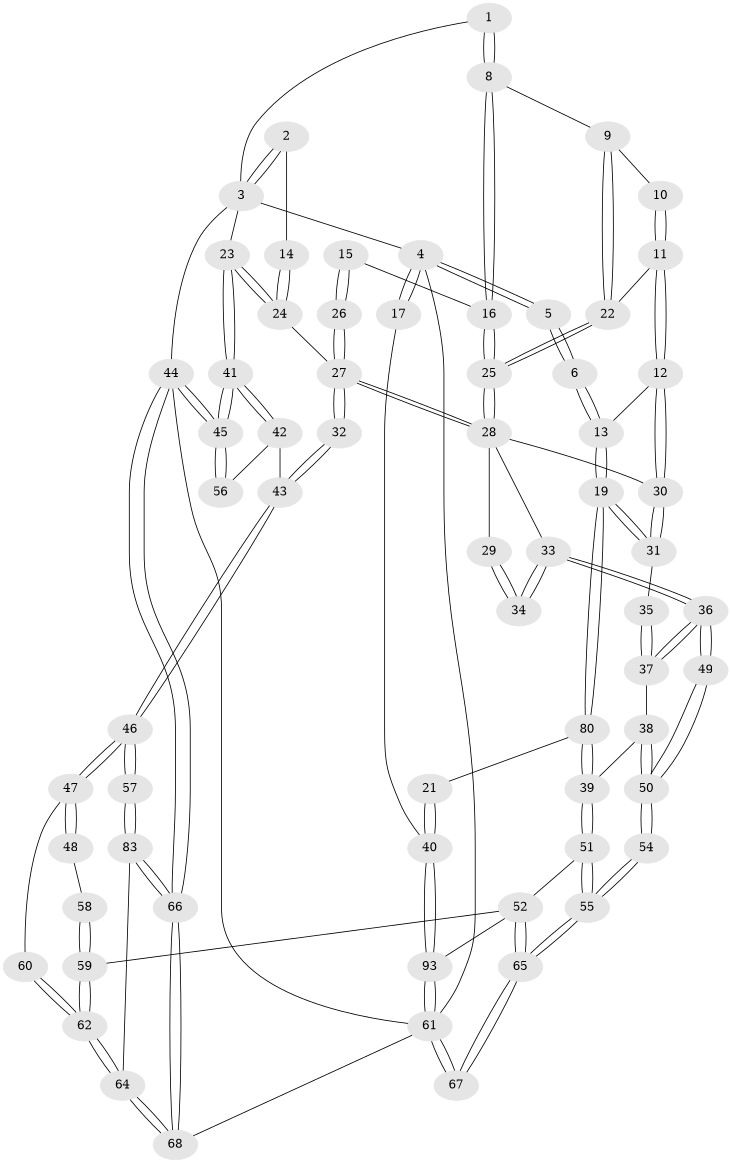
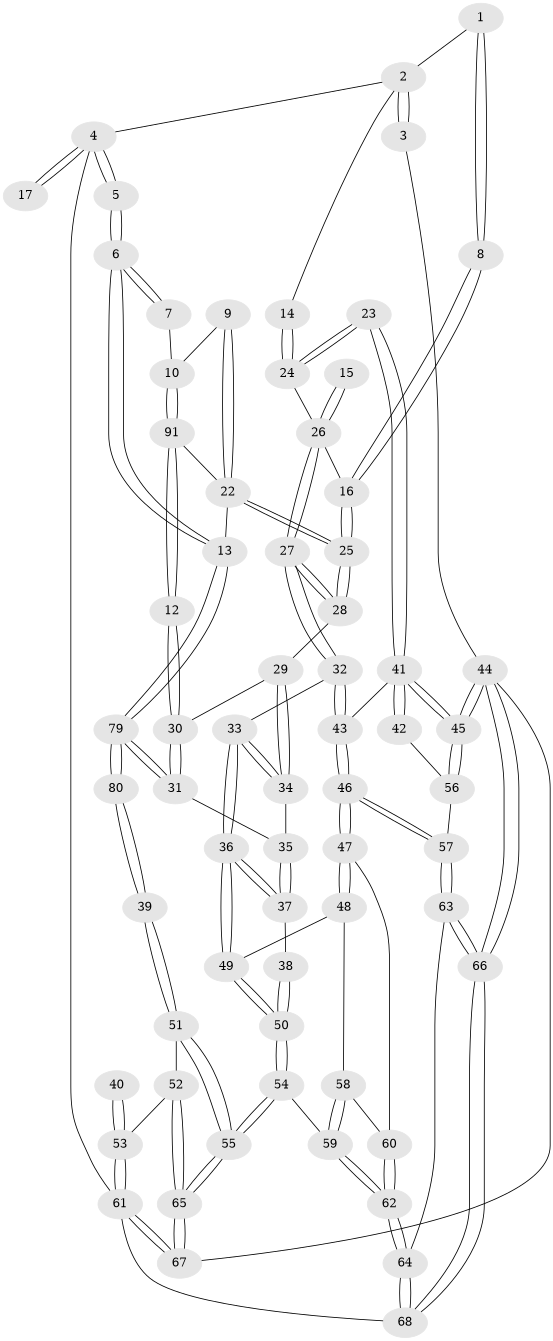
edge "1" -- "3": now "1" -- "2"
edge "8" -- "9": removed
edge "3" -- "23": removed
edge "3" -- "4": now "2" -- "4"
node "11": label "11" -> "91"
edge "15" -- "16": now "26" -- "16"
node "7": added
edge "24" -- "27": now "24" -- "26"
edge "12" -- "13": now "22" -- "13"
edge "28" -- "30": now "29" -- "30"
edge "42" -- "43": now "41" -- "43"
edge "28" -- "33": now "32" -- "33"
node "19": label "19" -> "79"
edge "17" -- "40": removed
edge "38" -- "39": removed
edge "44" -- "61": now "44" -- "67"
node "21": removed
edge "34" -- "35": added
edge "56" -- "57": added
node "83": label "83" -> "63"
edge "48" -- "49": added
edge "52" -- "59": now "54" -- "59"
node "93": label "93" -> "53"
edge "58" -- "60": added
